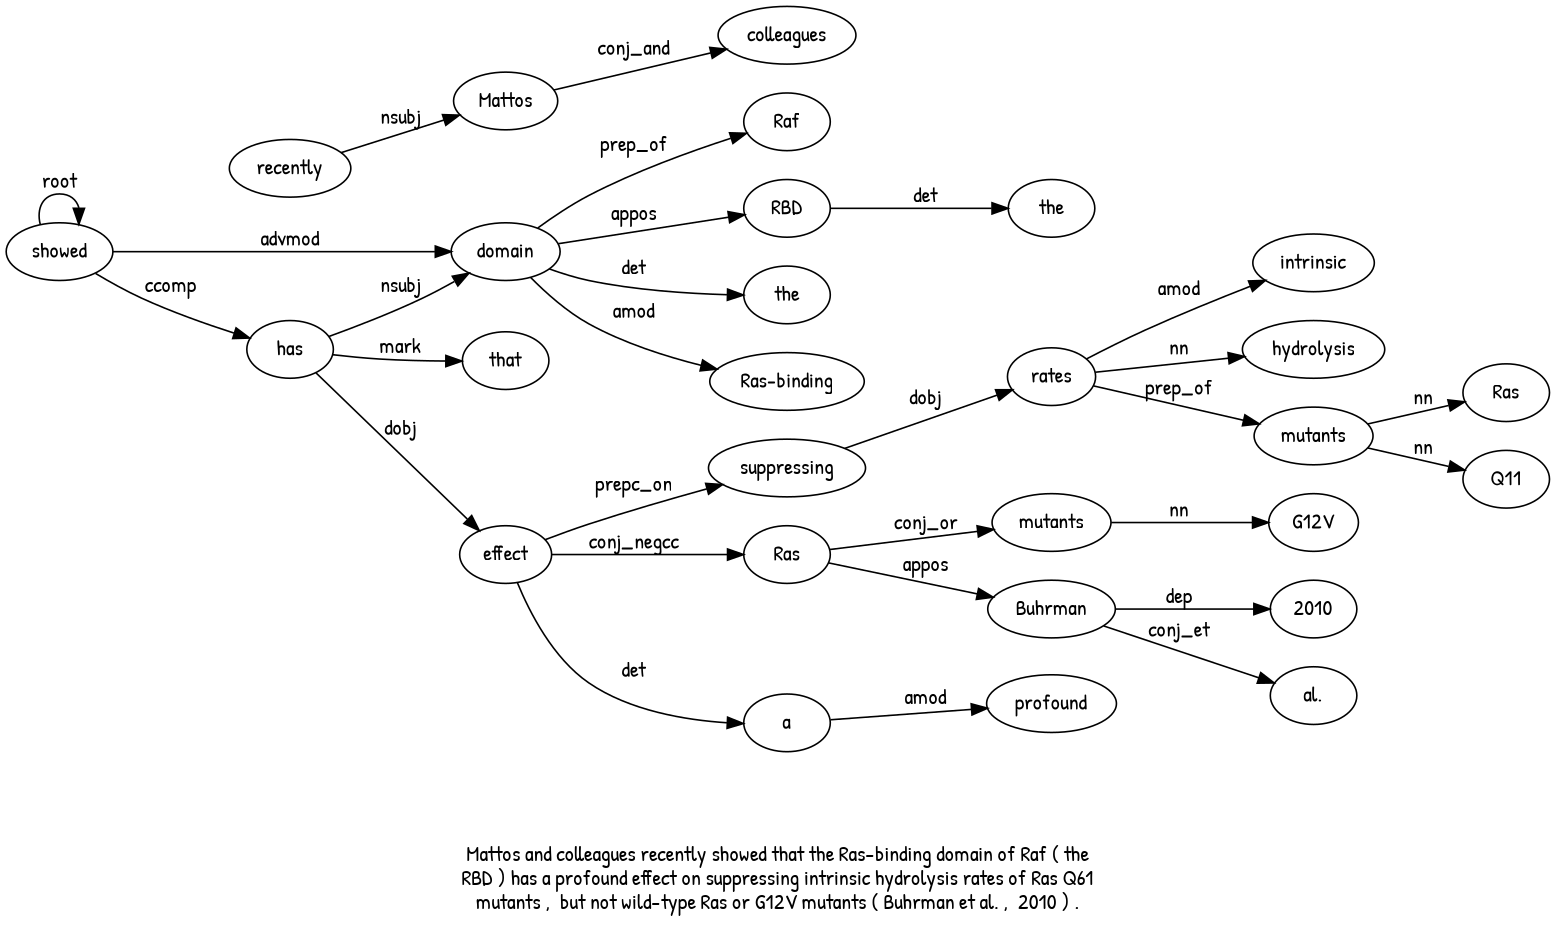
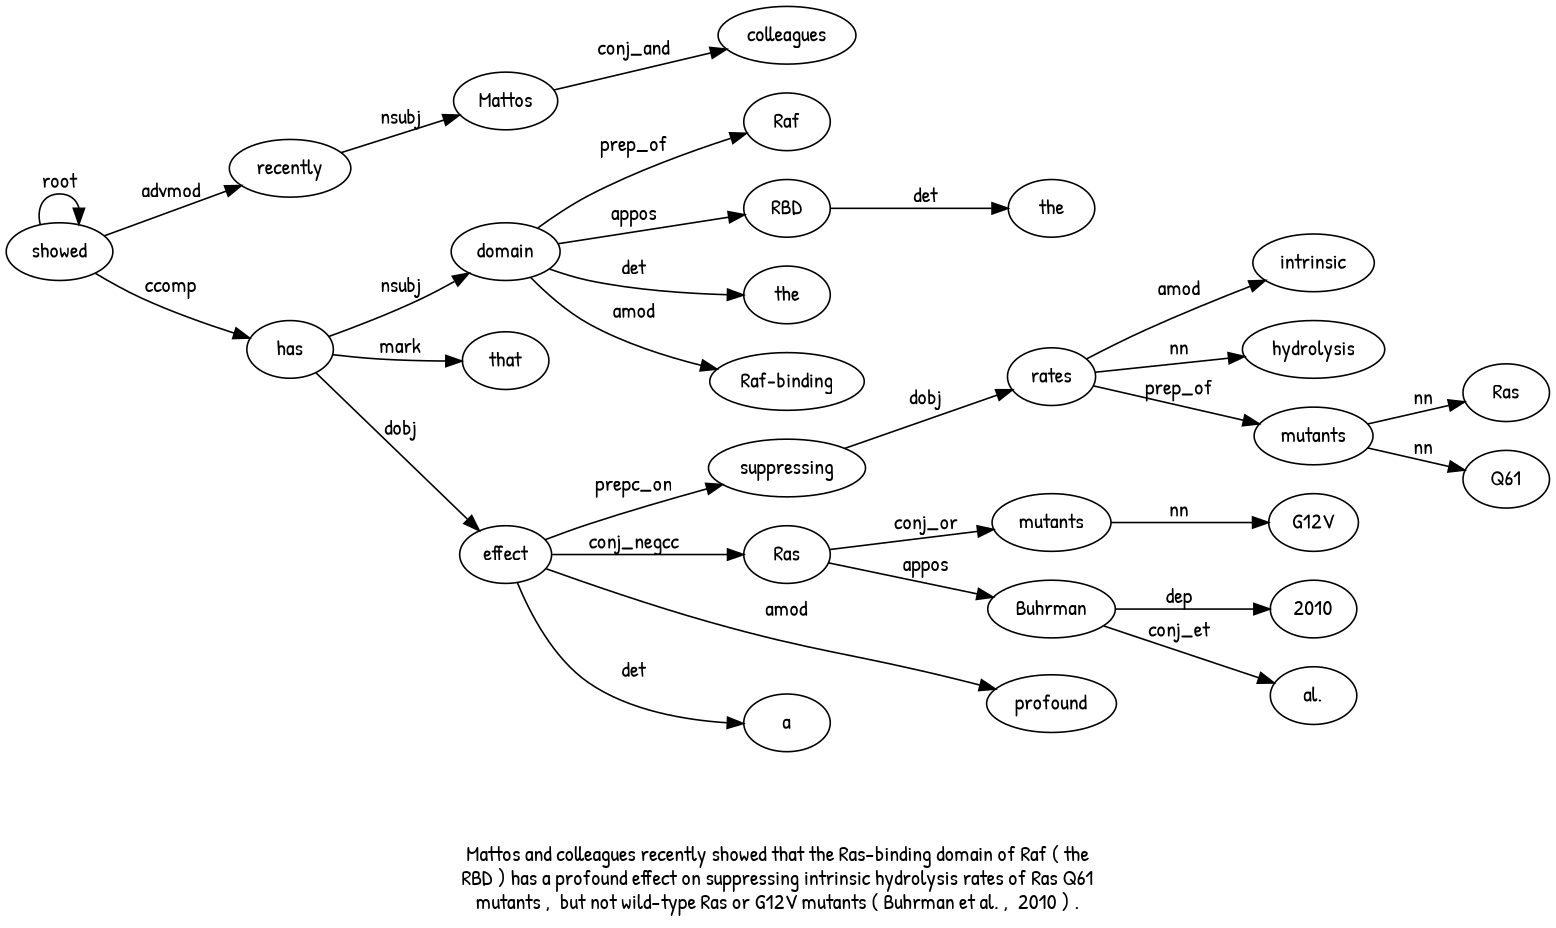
edge "showed" -> "domain": now "showed" -> "recently"
node "Ras-binding": label "Ras-binding" -> "Raf-binding"
node "Q11": label "Q11" -> "Q61"
edge "a" -> "profound": now "effect" -> "profound"
